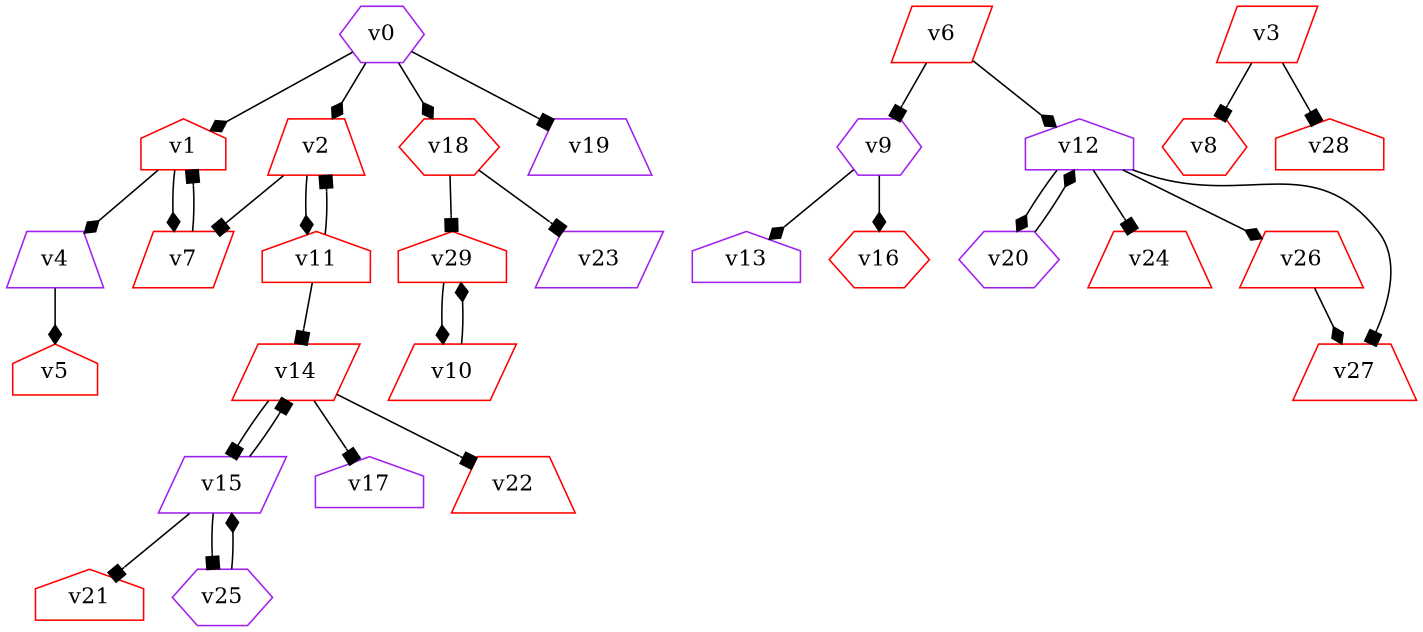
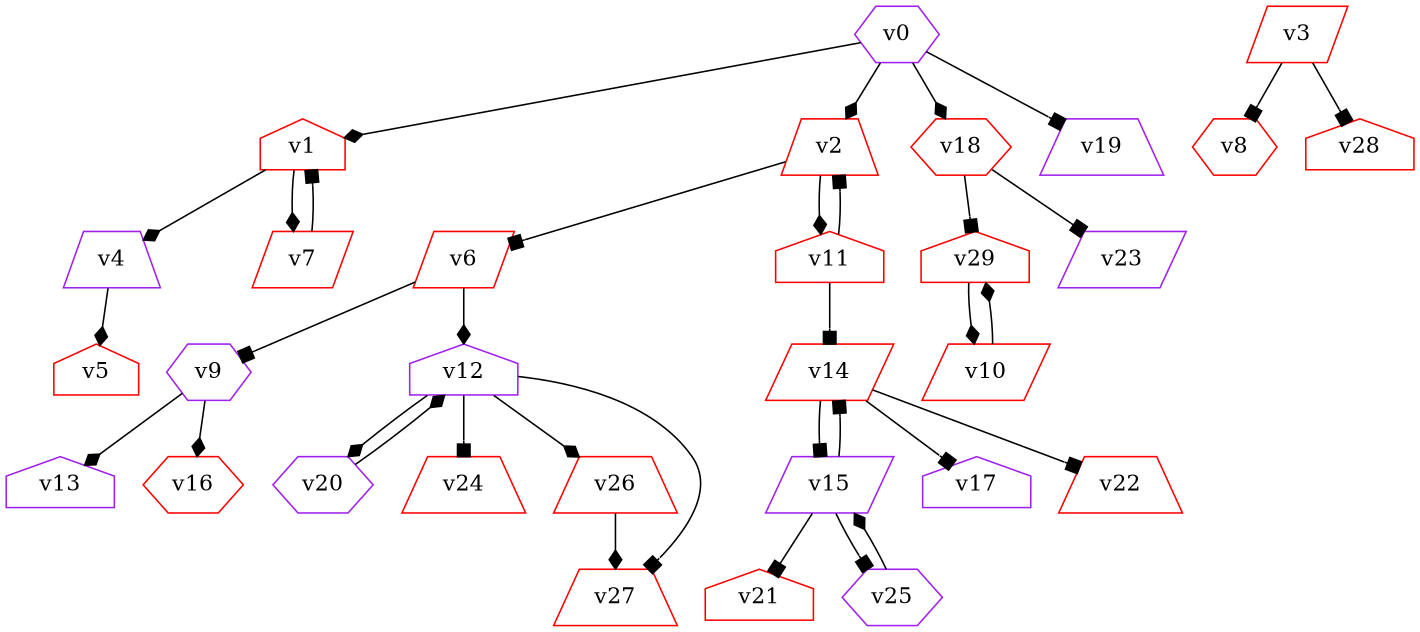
edge "v2" -> "v7": now "v2" -> "v6"
